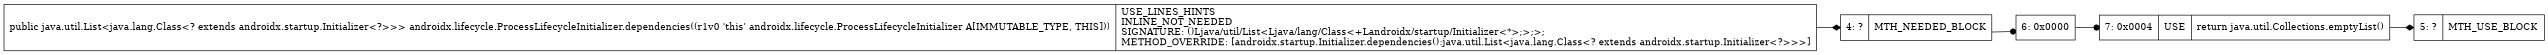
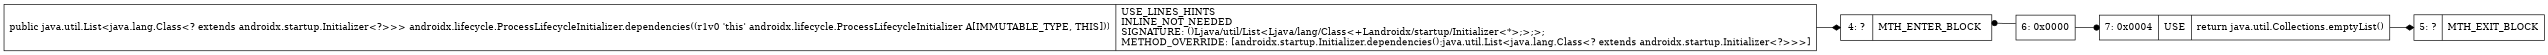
node "4: ?": text "MTH_NEEDED_BLOCK" -> "MTH_ENTER_BLOCK"
node "5: ?": text "MTH_USE_BLOCK" -> "MTH_EXIT_BLOCK"
edge "4: ?" -> "6: 0x0000": reversed
